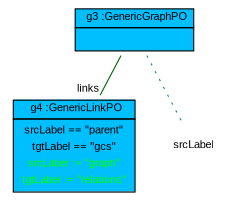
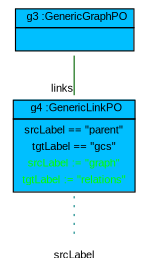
edge "g3 :GenericGraphPO" -- "srcLabel": now "g4 :GenericLinkPO" -- "srcLabel"
